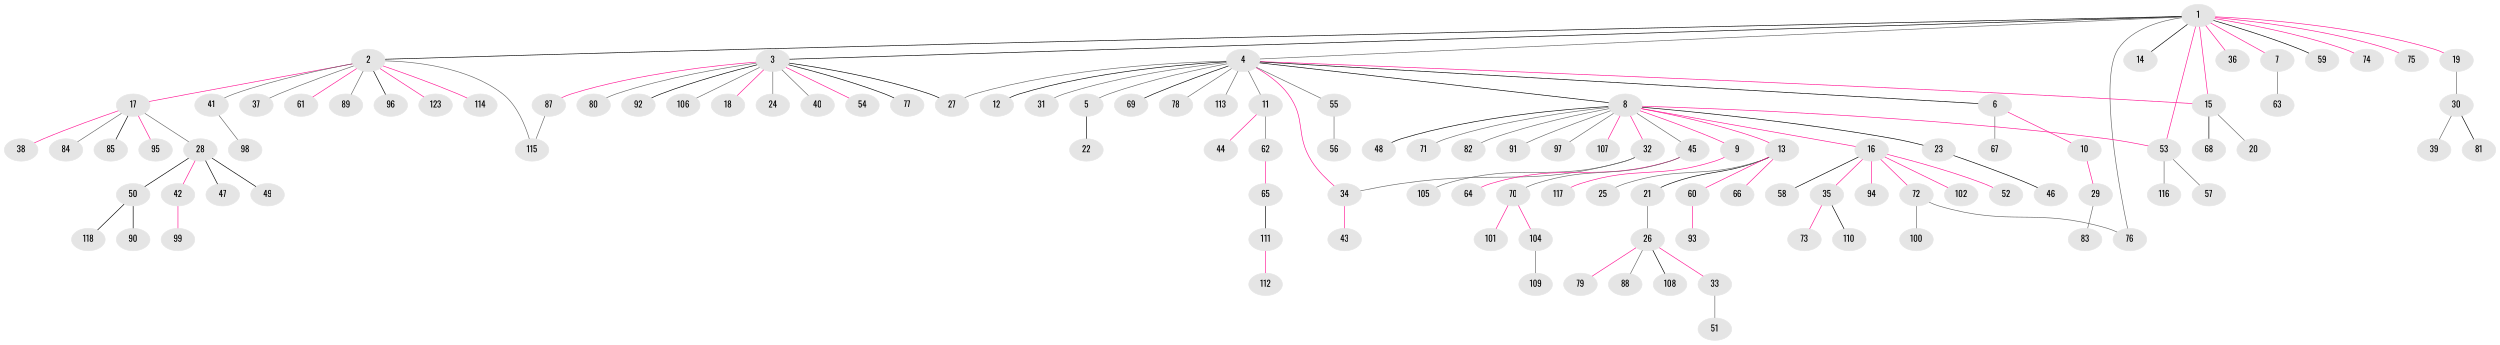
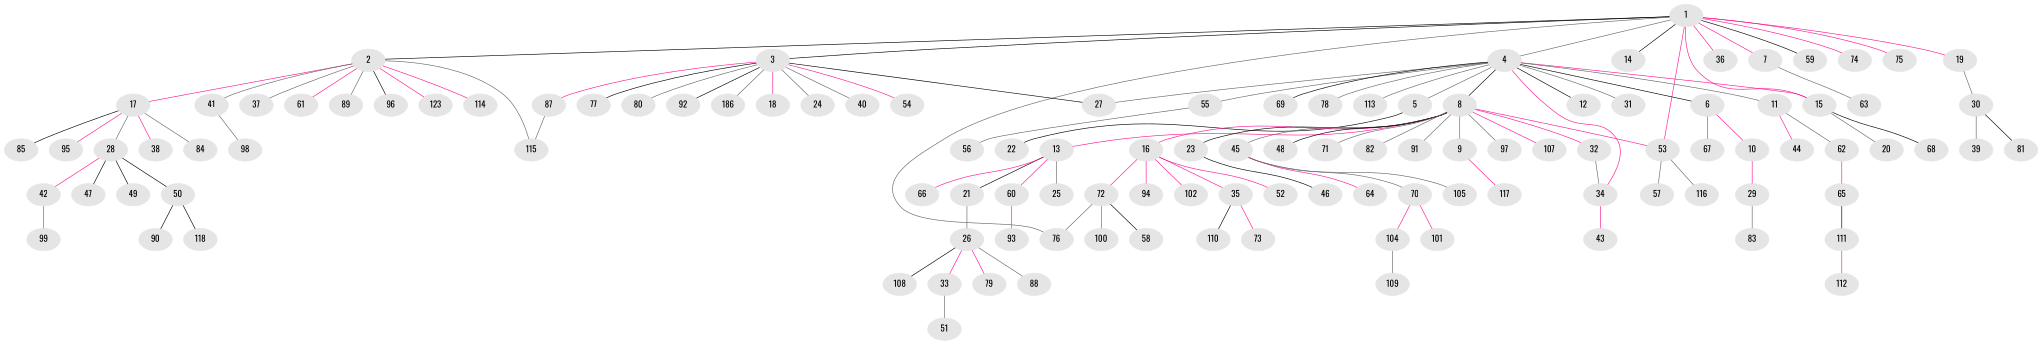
node "106": label "106" -> "186"
edge "32" -- "105": now "45" -- "105"
edge "16" -- "58": now "72" -- "58"
